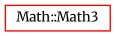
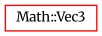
node "Math::Math3": label "Math::Math3" -> "Math::Vec3"
